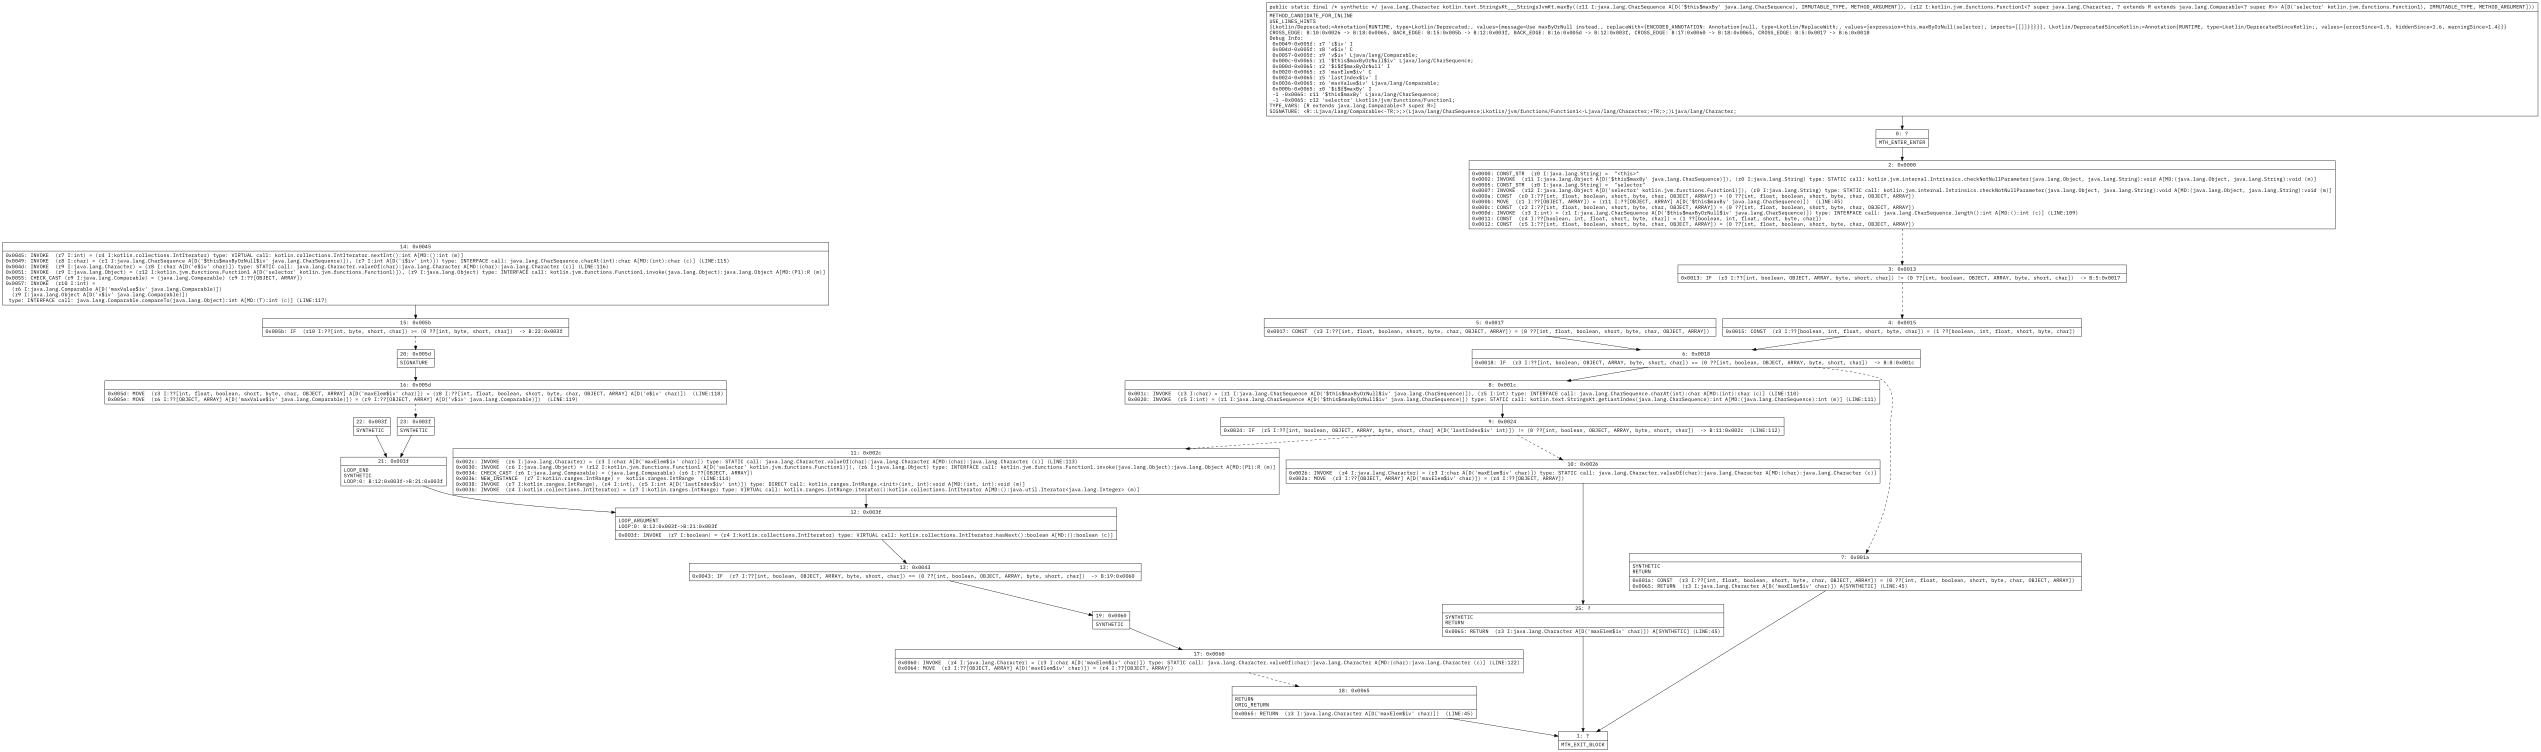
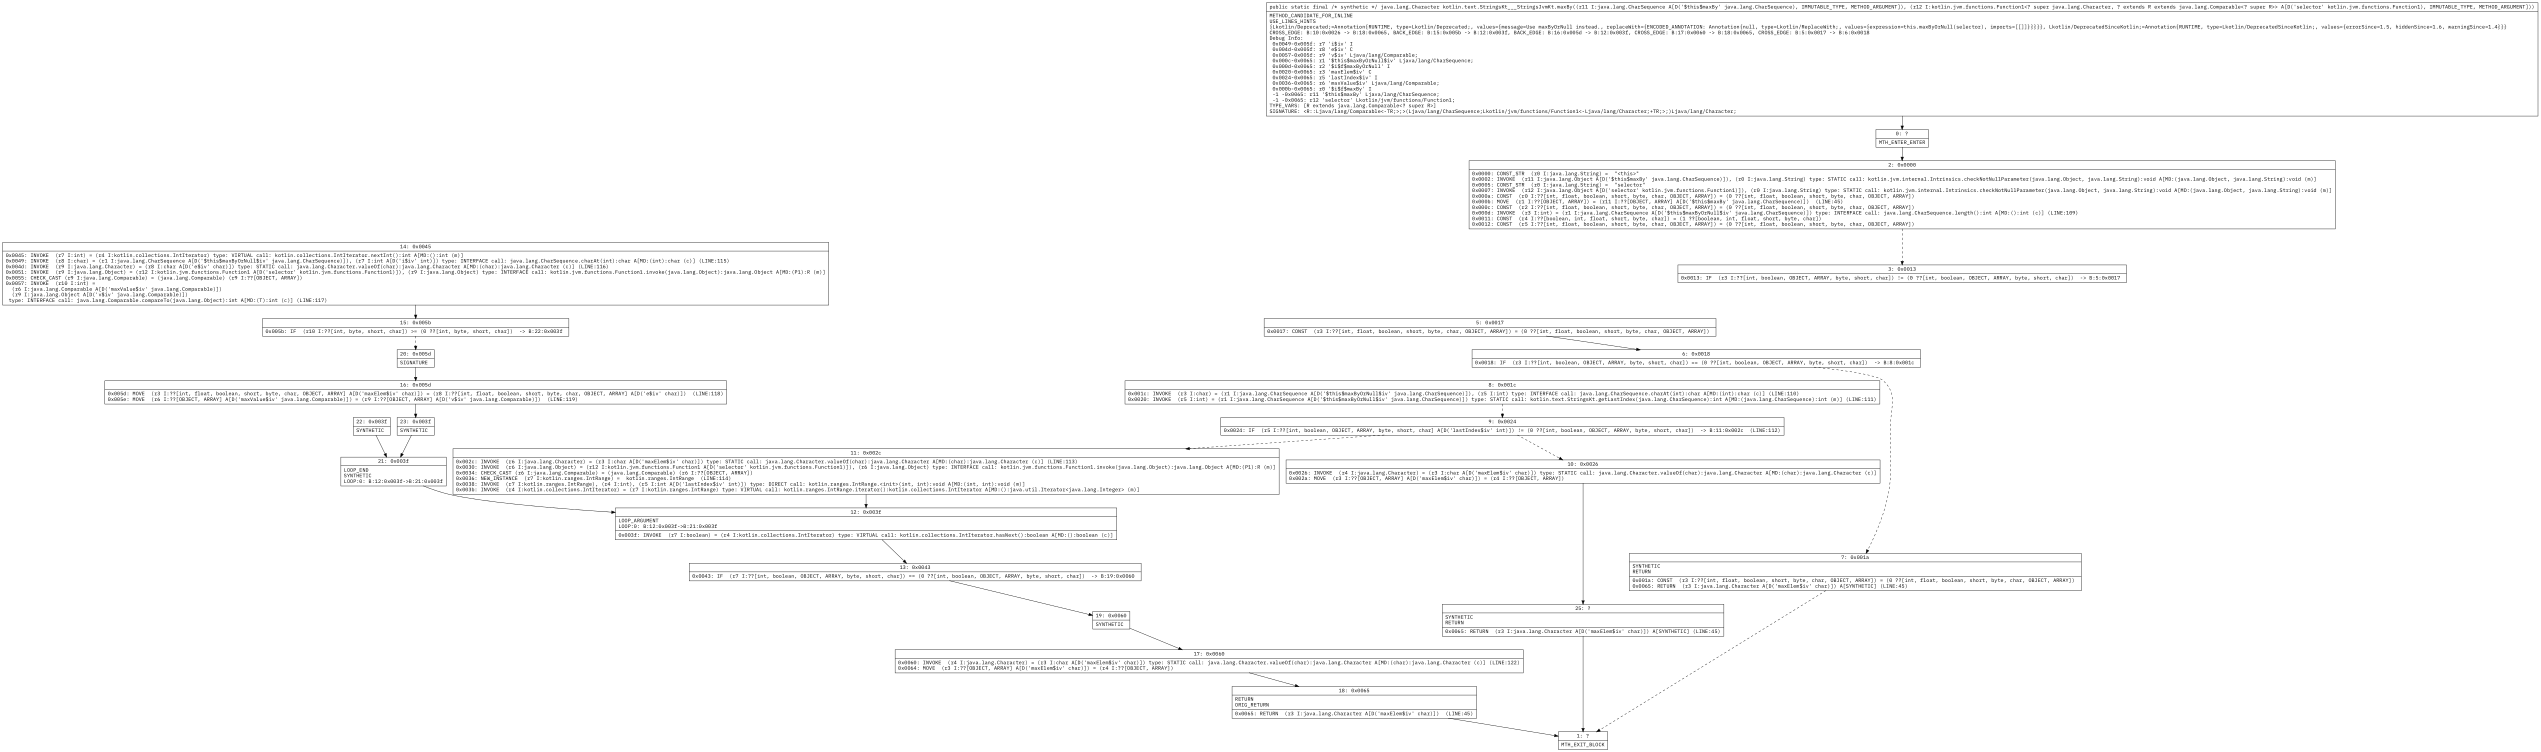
node "4: 0x0015": removed
edge "6: 0x0018" -> "8: 0x001c": removed
edge "16: 0x005d" -> "23: 0x003f": style dashed -> solid
edge "8: 0x001c" -> "9: 0x0024": style solid -> dashed
edge "7: 0x001a" -> "1: ?": style solid -> dashed
edge "17: 0x0060" -> "18: 0x0065": style dashed -> solid
